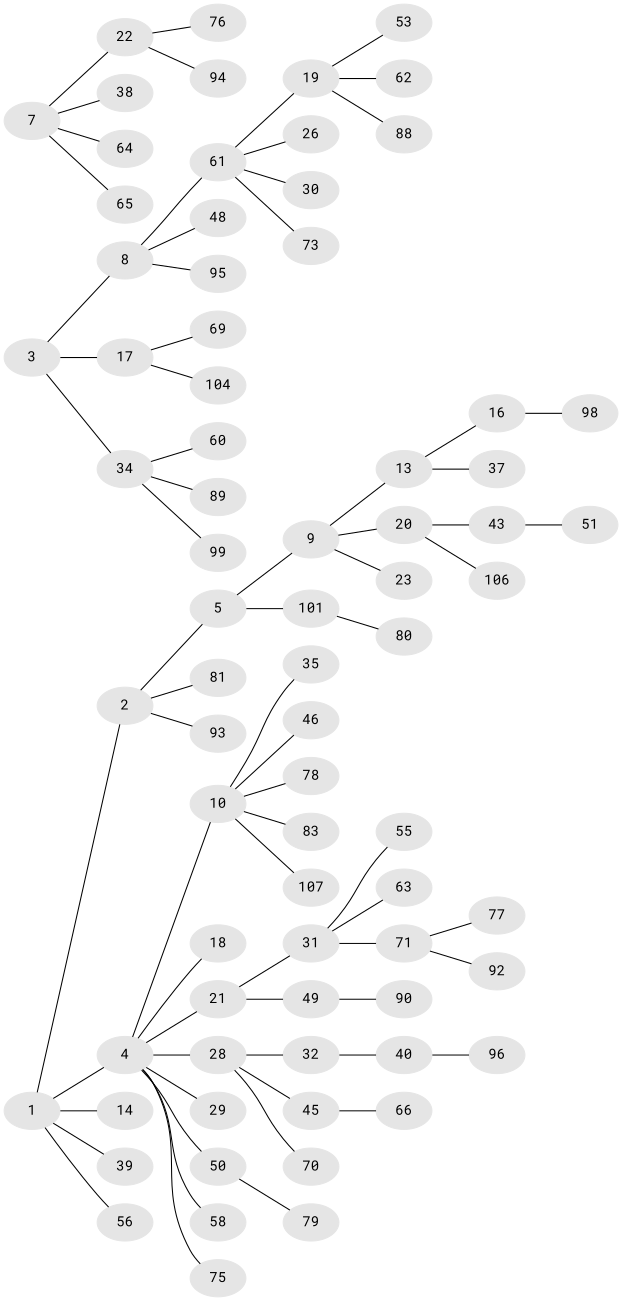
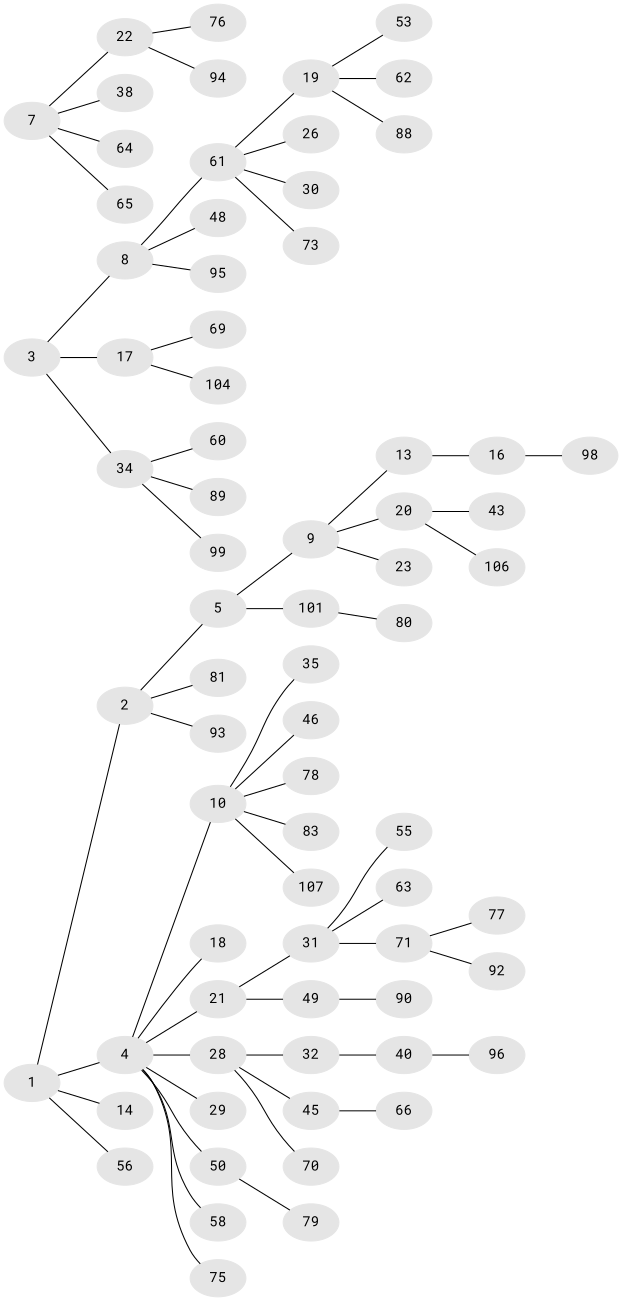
node "37": removed
node "51": removed
node "39": removed
